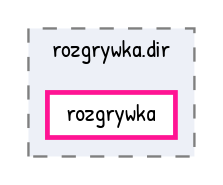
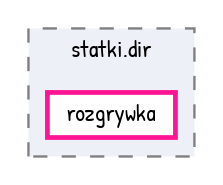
cluster "rozgrywka.dir": label "rozgrywka.dir" -> "statki.dir"
